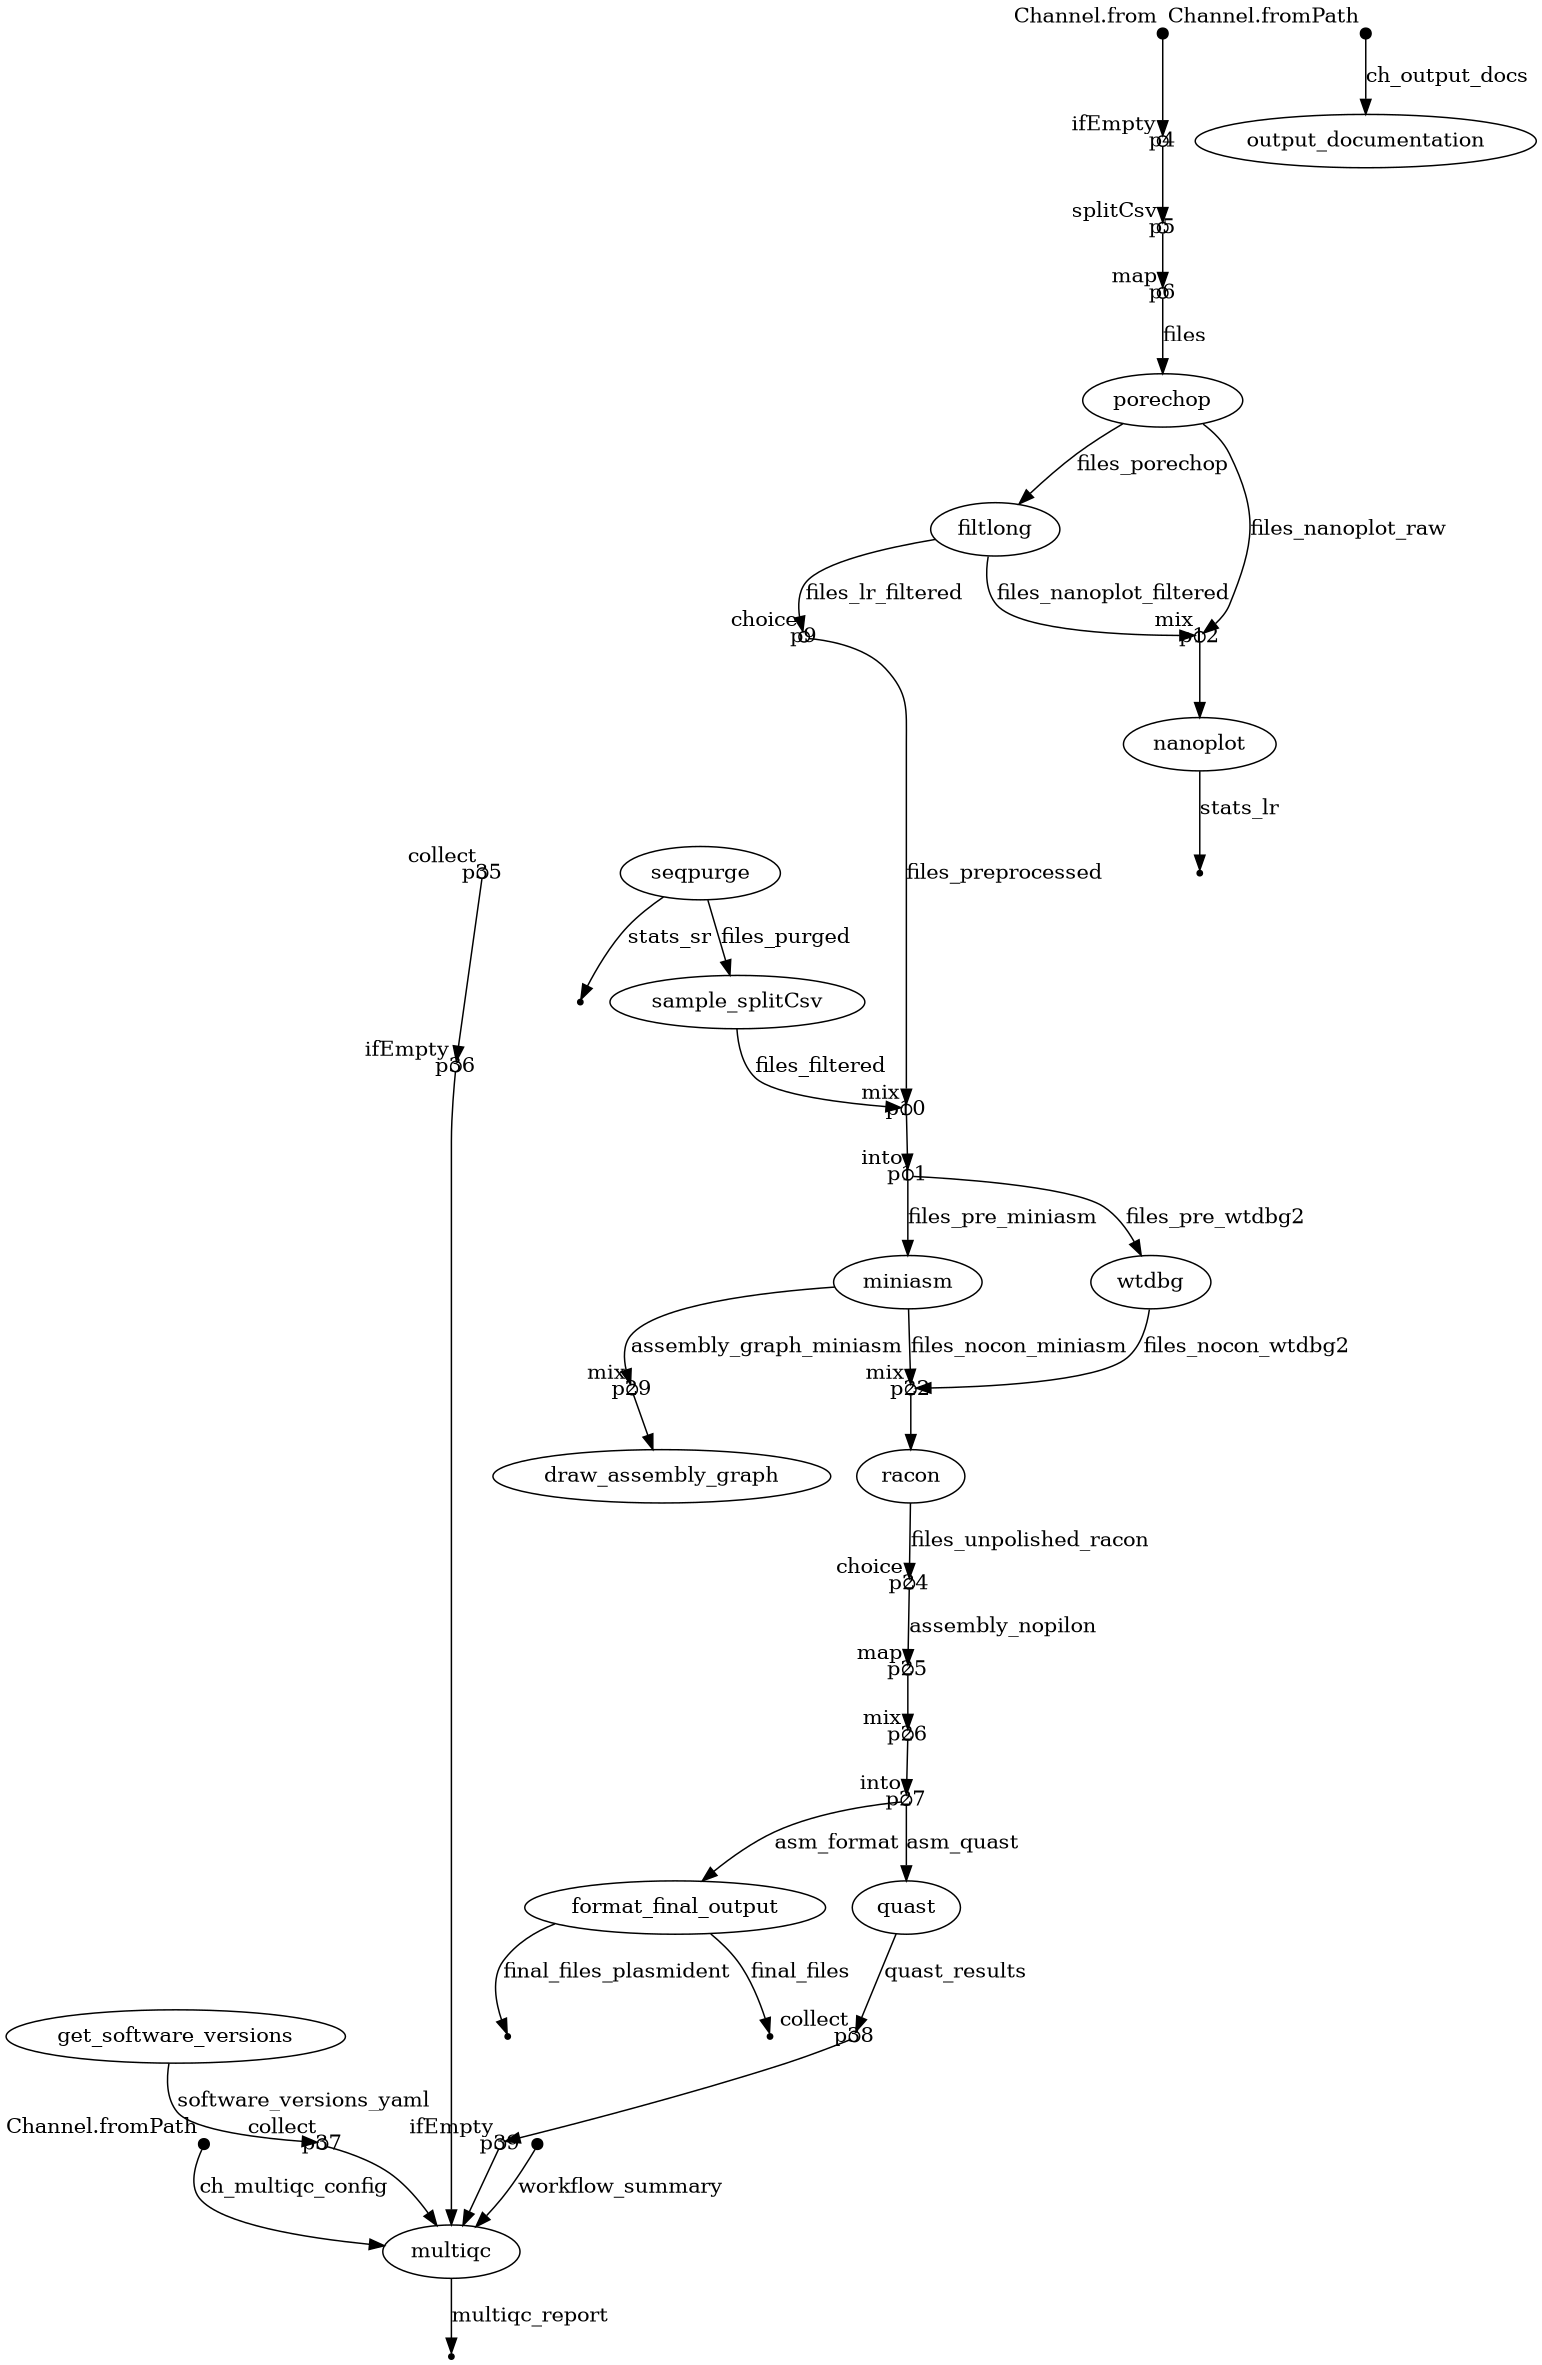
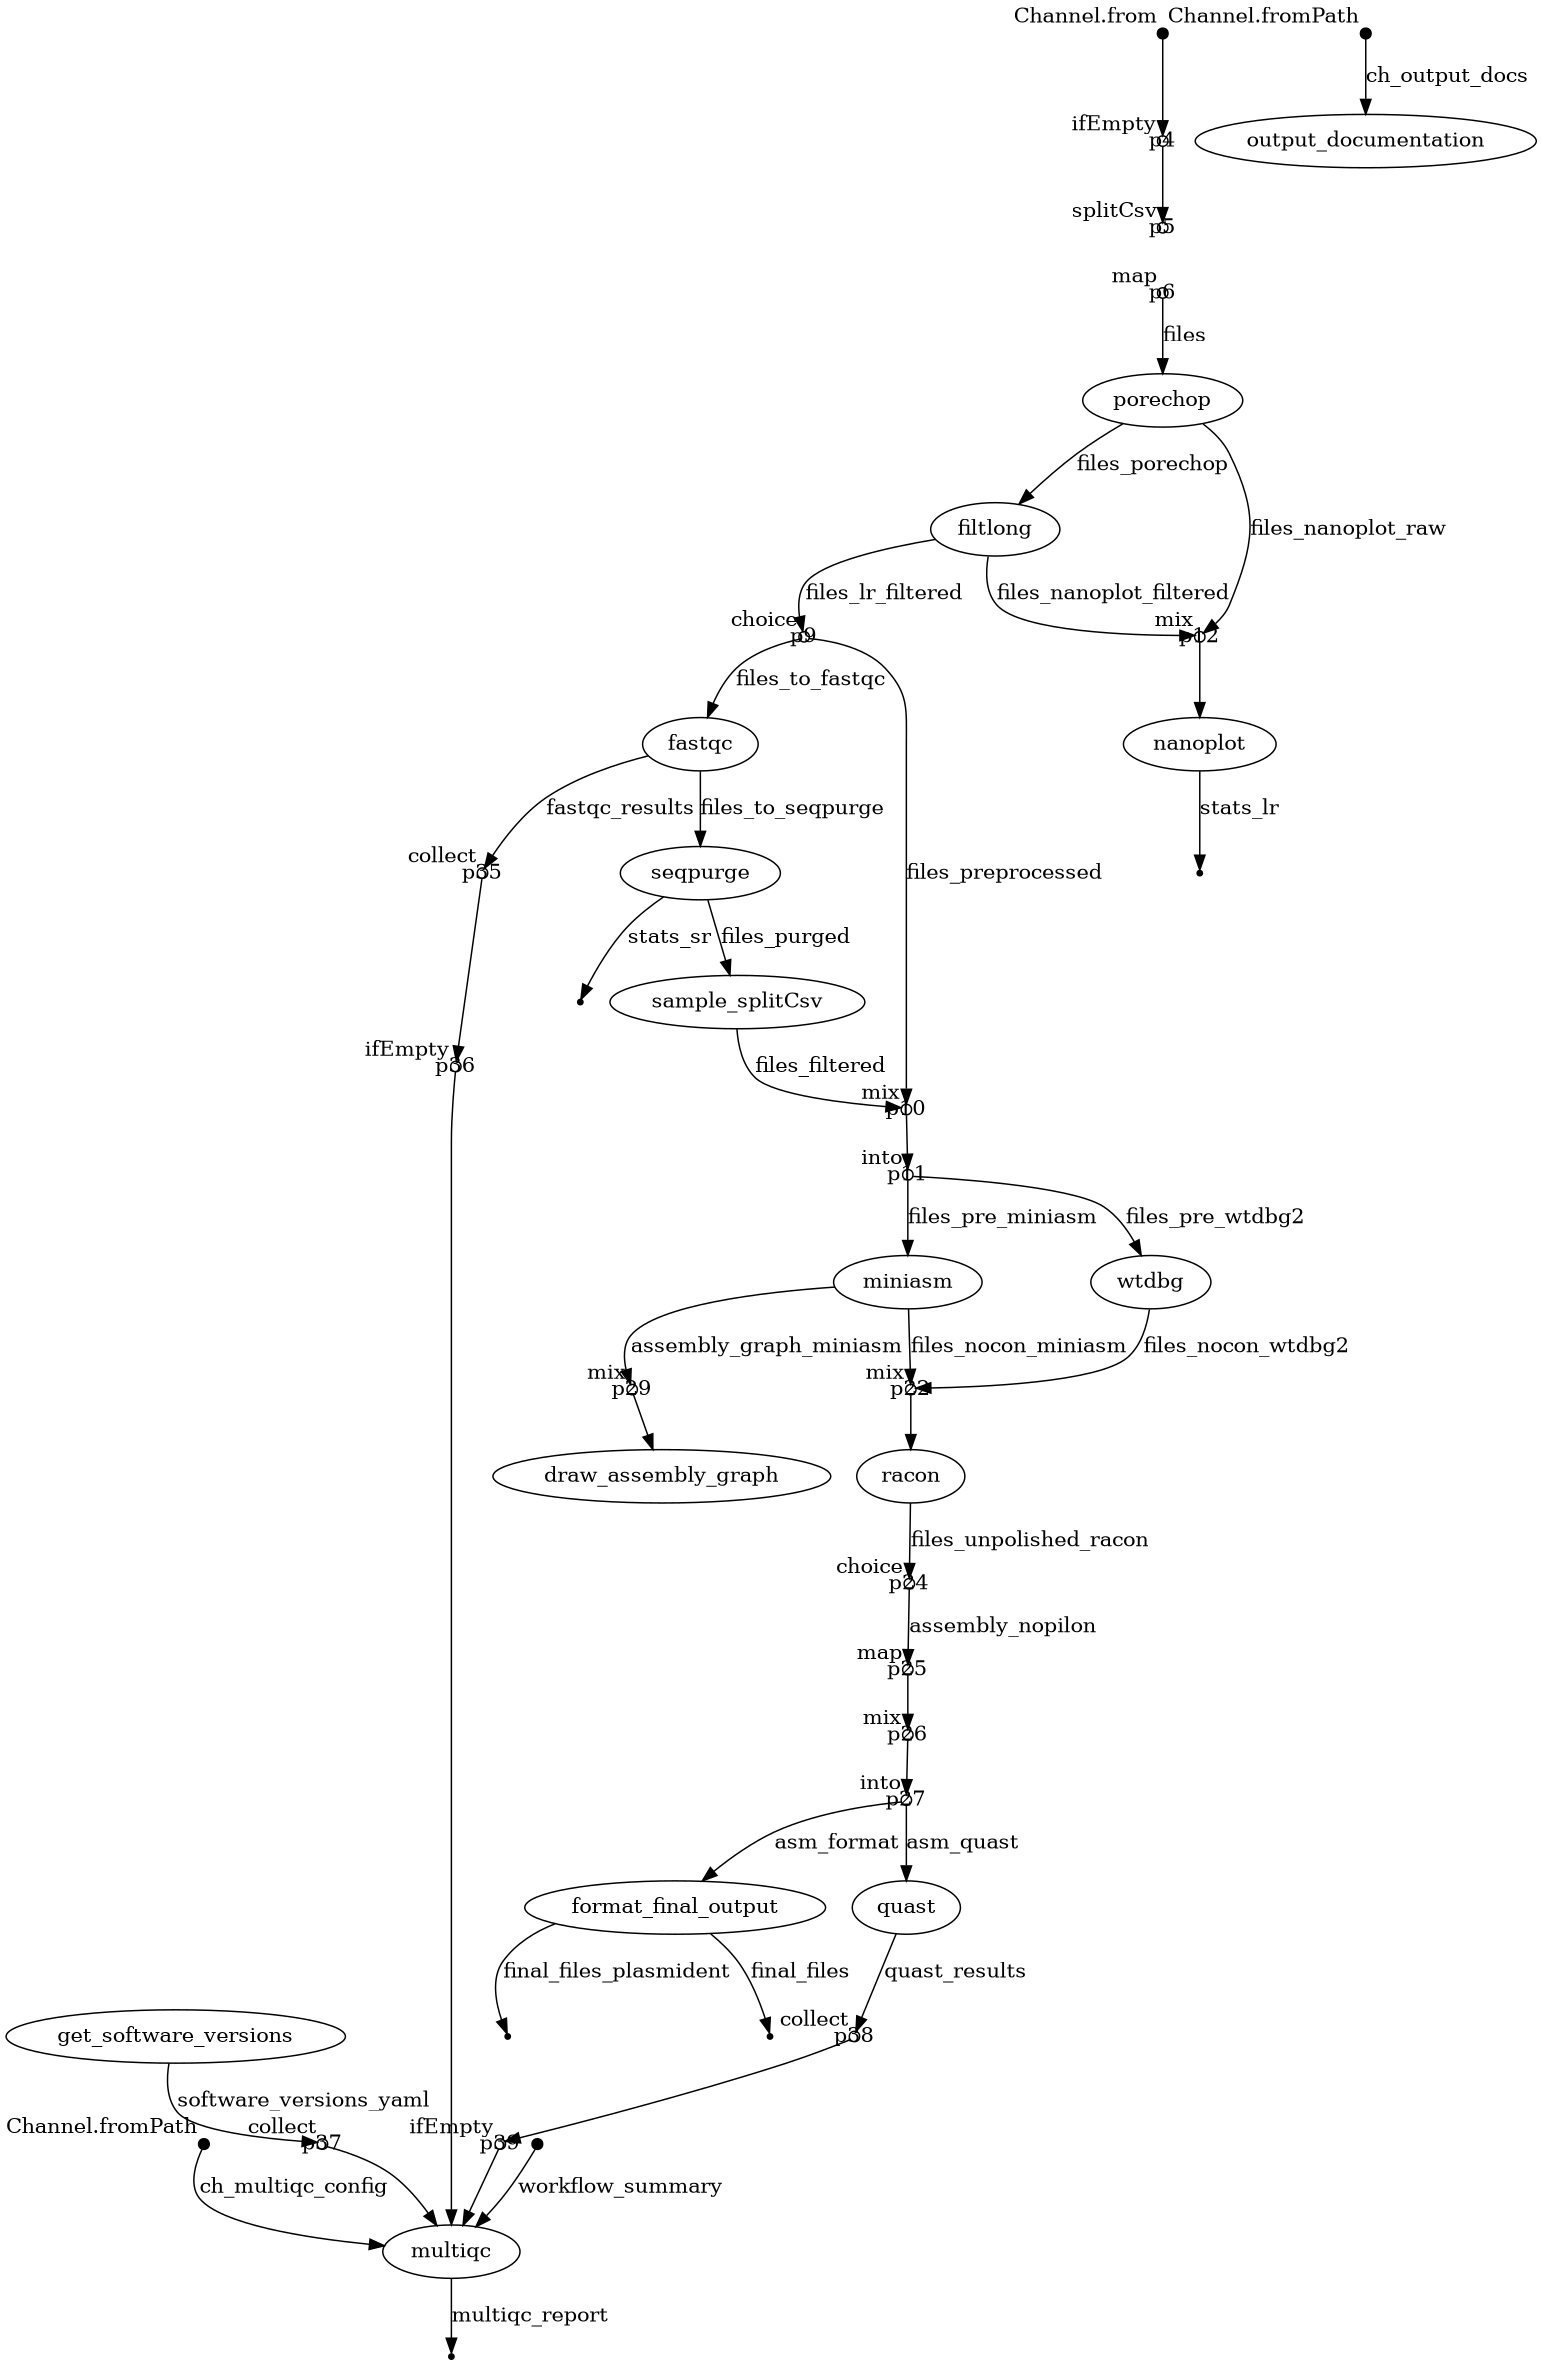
edge "p5 splitCsv" -> "p6 map": removed
node "fastqc": added
